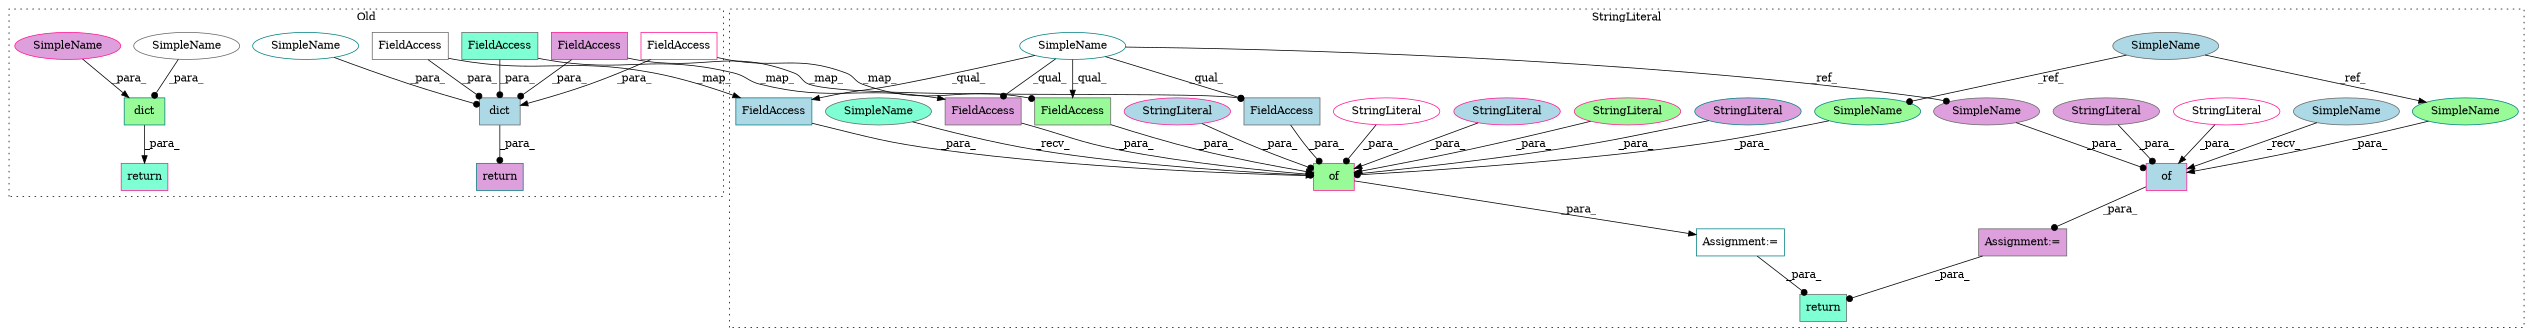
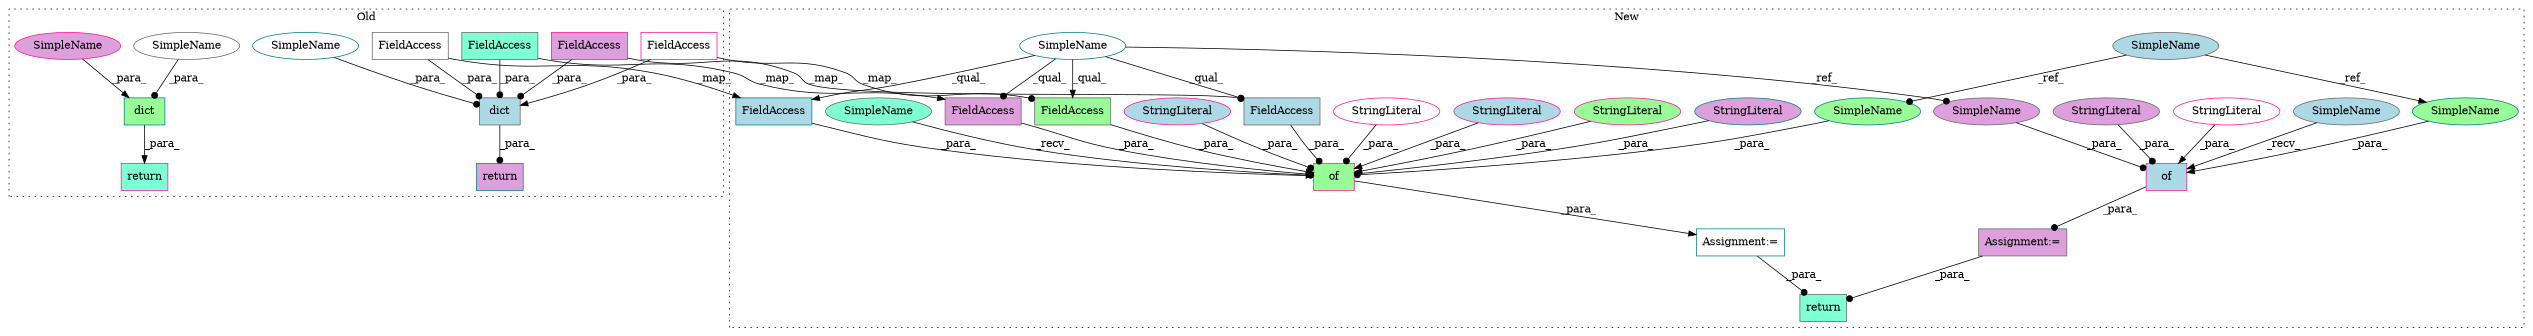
cluster "StringLiteral": label "StringLiteral" -> "New"
